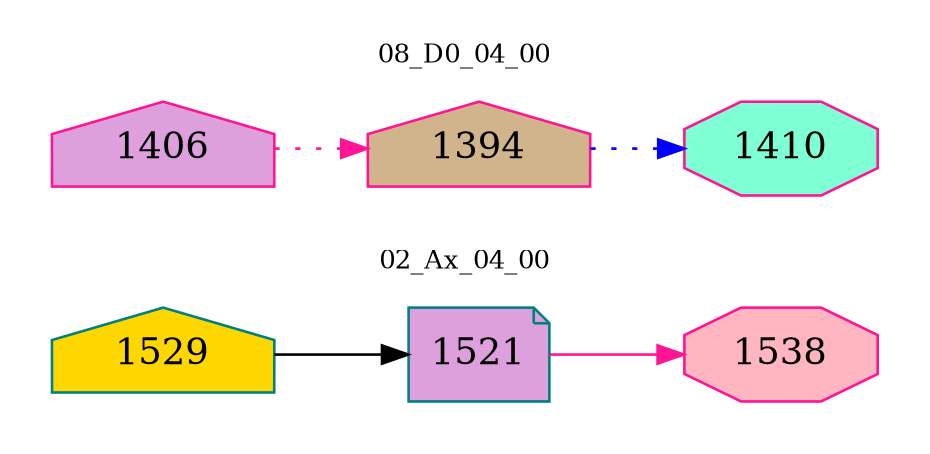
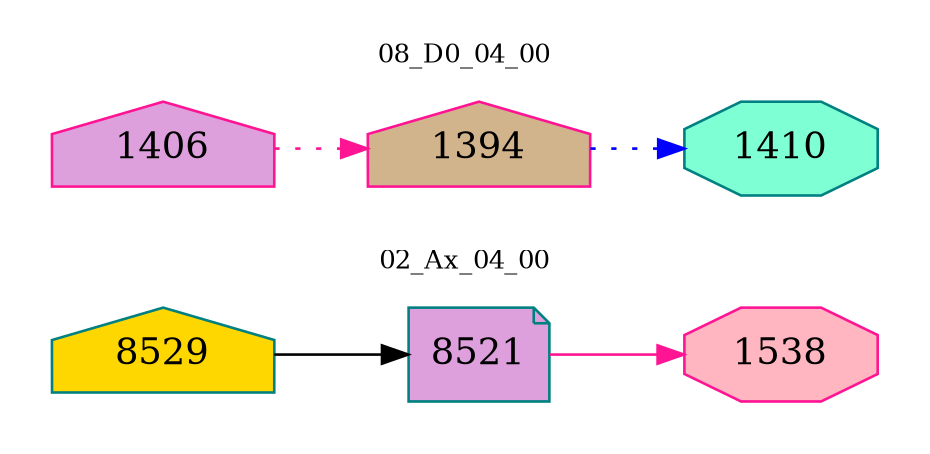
node "1410": color deeppink -> teal
node "1529": label "1529" -> "8529"
node "1521": label "1521" -> "8521"
